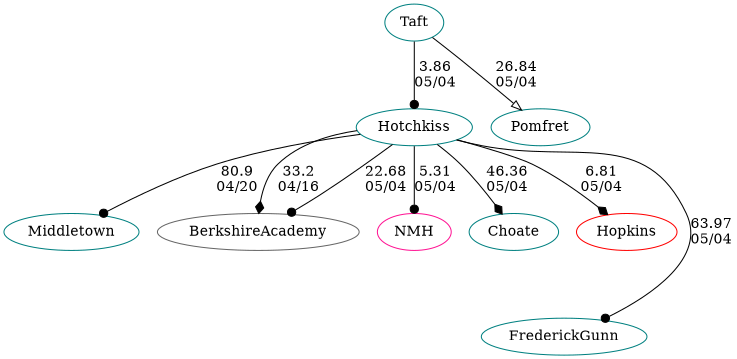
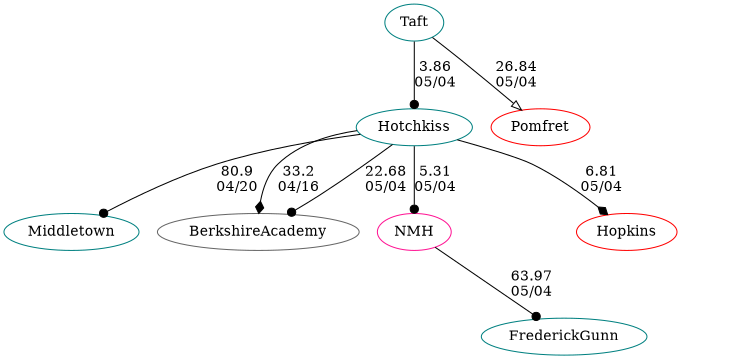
node "Pomfret": color teal -> red
edge "Hotchkiss" -> "FrederickGunn": now "NMH" -> "FrederickGunn"
node "Choate": removed
